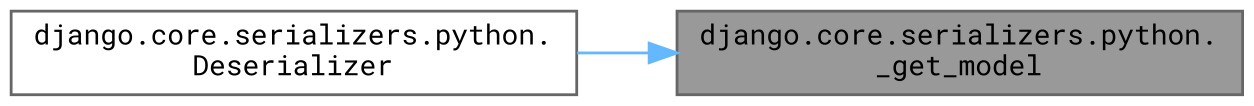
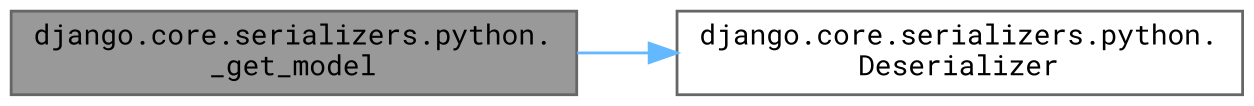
edge "django.core.serializers.python. Deserializer" -> "django.core.serializers.python. _get_model": reversed
